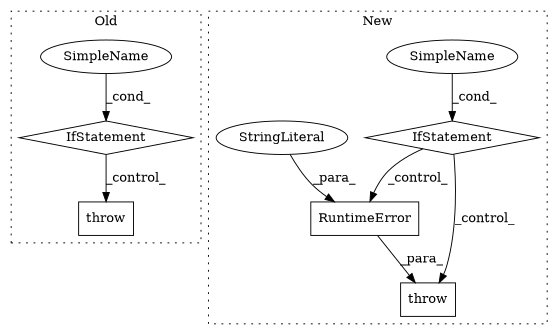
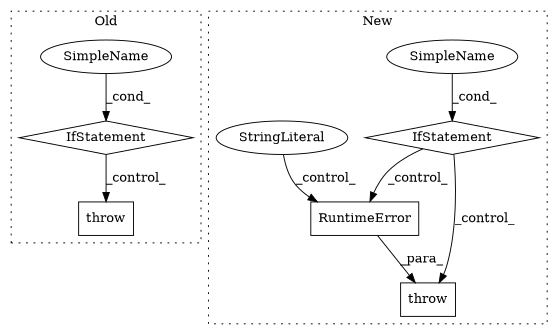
edge "StringLiteral" -> "RuntimeError": label "_para_" -> "_control_"
